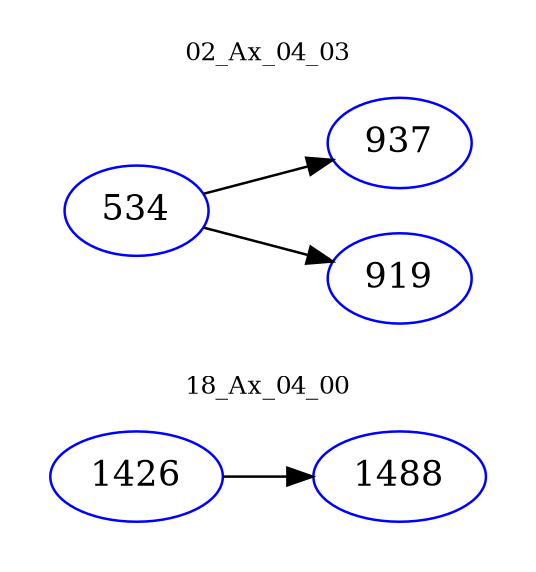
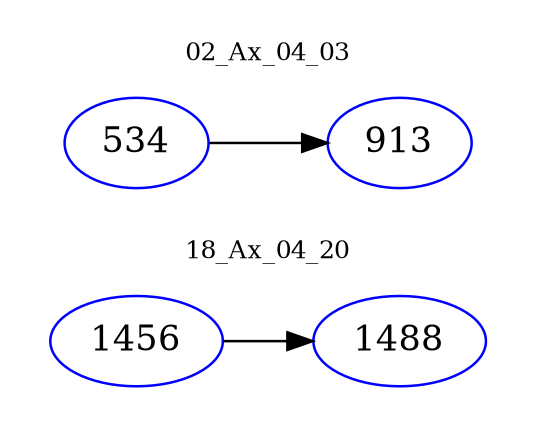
node "937": removed
node "919": label "919" -> "913"
cluster "18_Ax_04_00": label "18_Ax_04_00" -> "18_Ax_04_20"
node "1426": label "1426" -> "1456"
